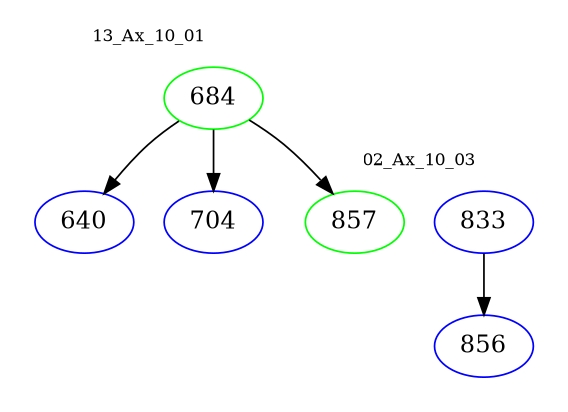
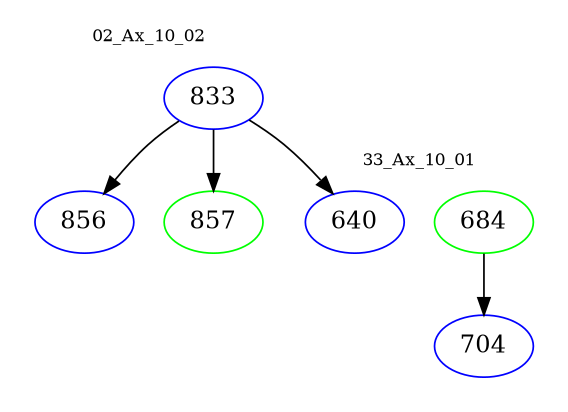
cluster "13_Ax_10_01": label "13_Ax_10_01" -> "33_Ax_10_01"
edge "684" -> "640": now "833" -> "640"
cluster "02_Ax_10_03": label "02_Ax_10_03" -> "02_Ax_10_02"
edge "684" -> "857": now "833" -> "857"
